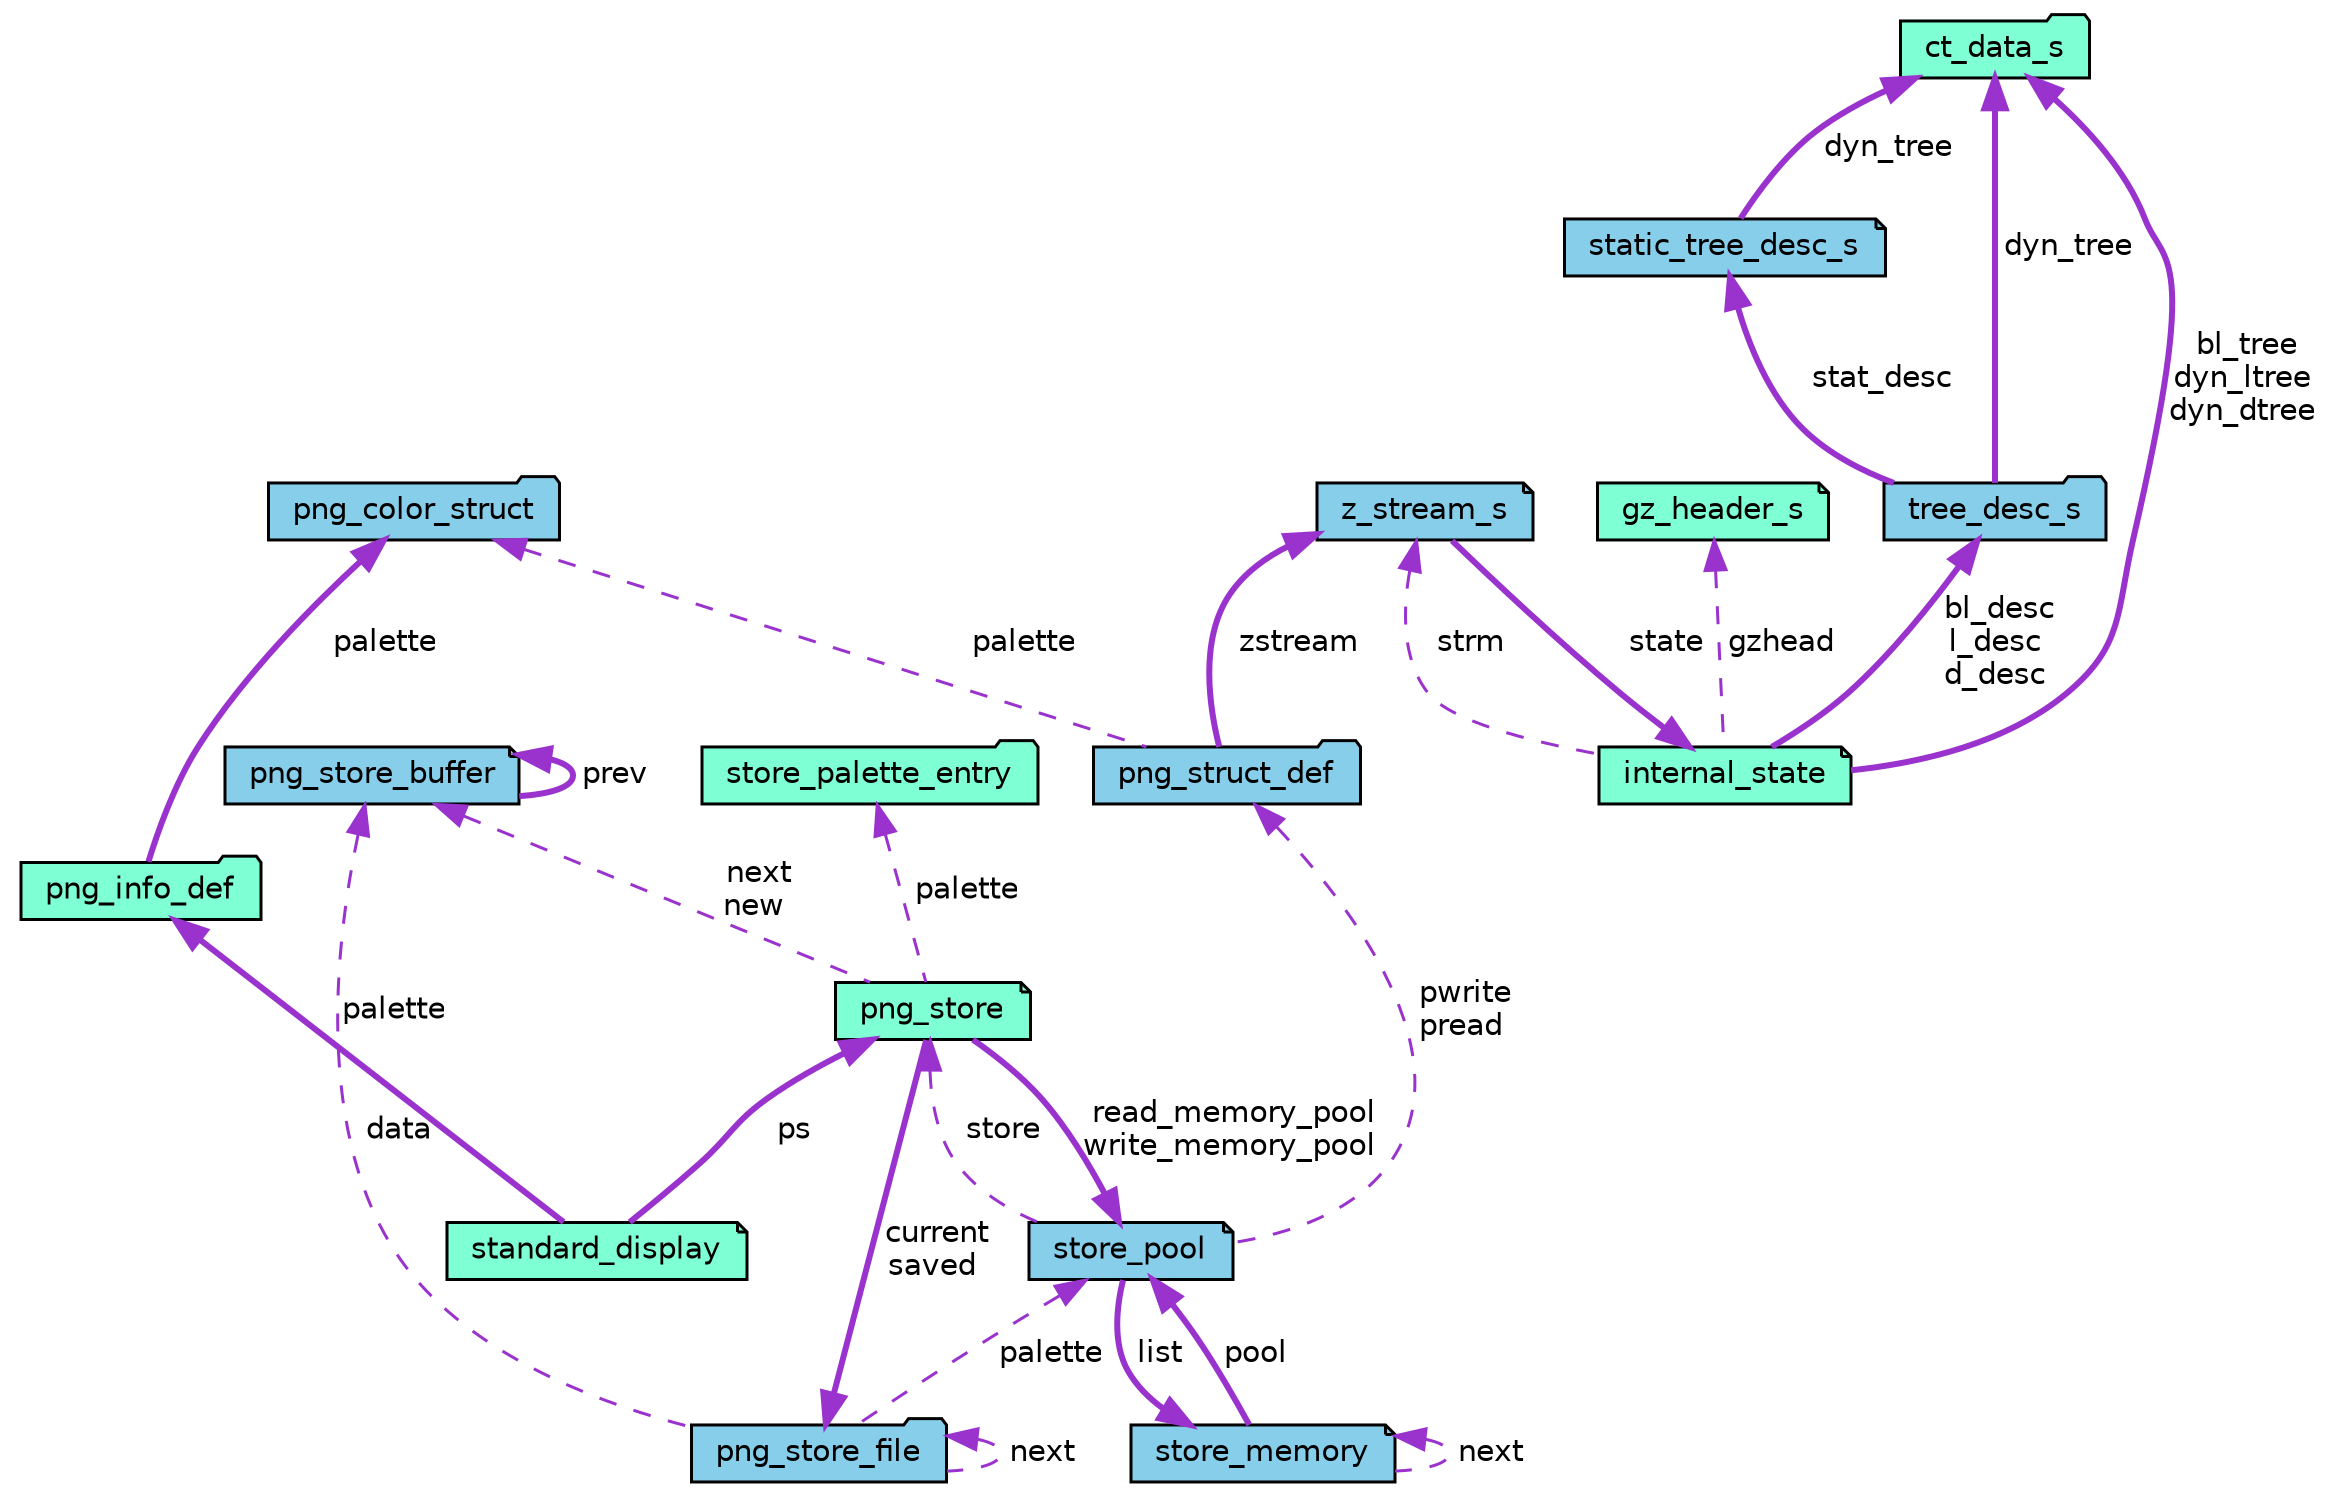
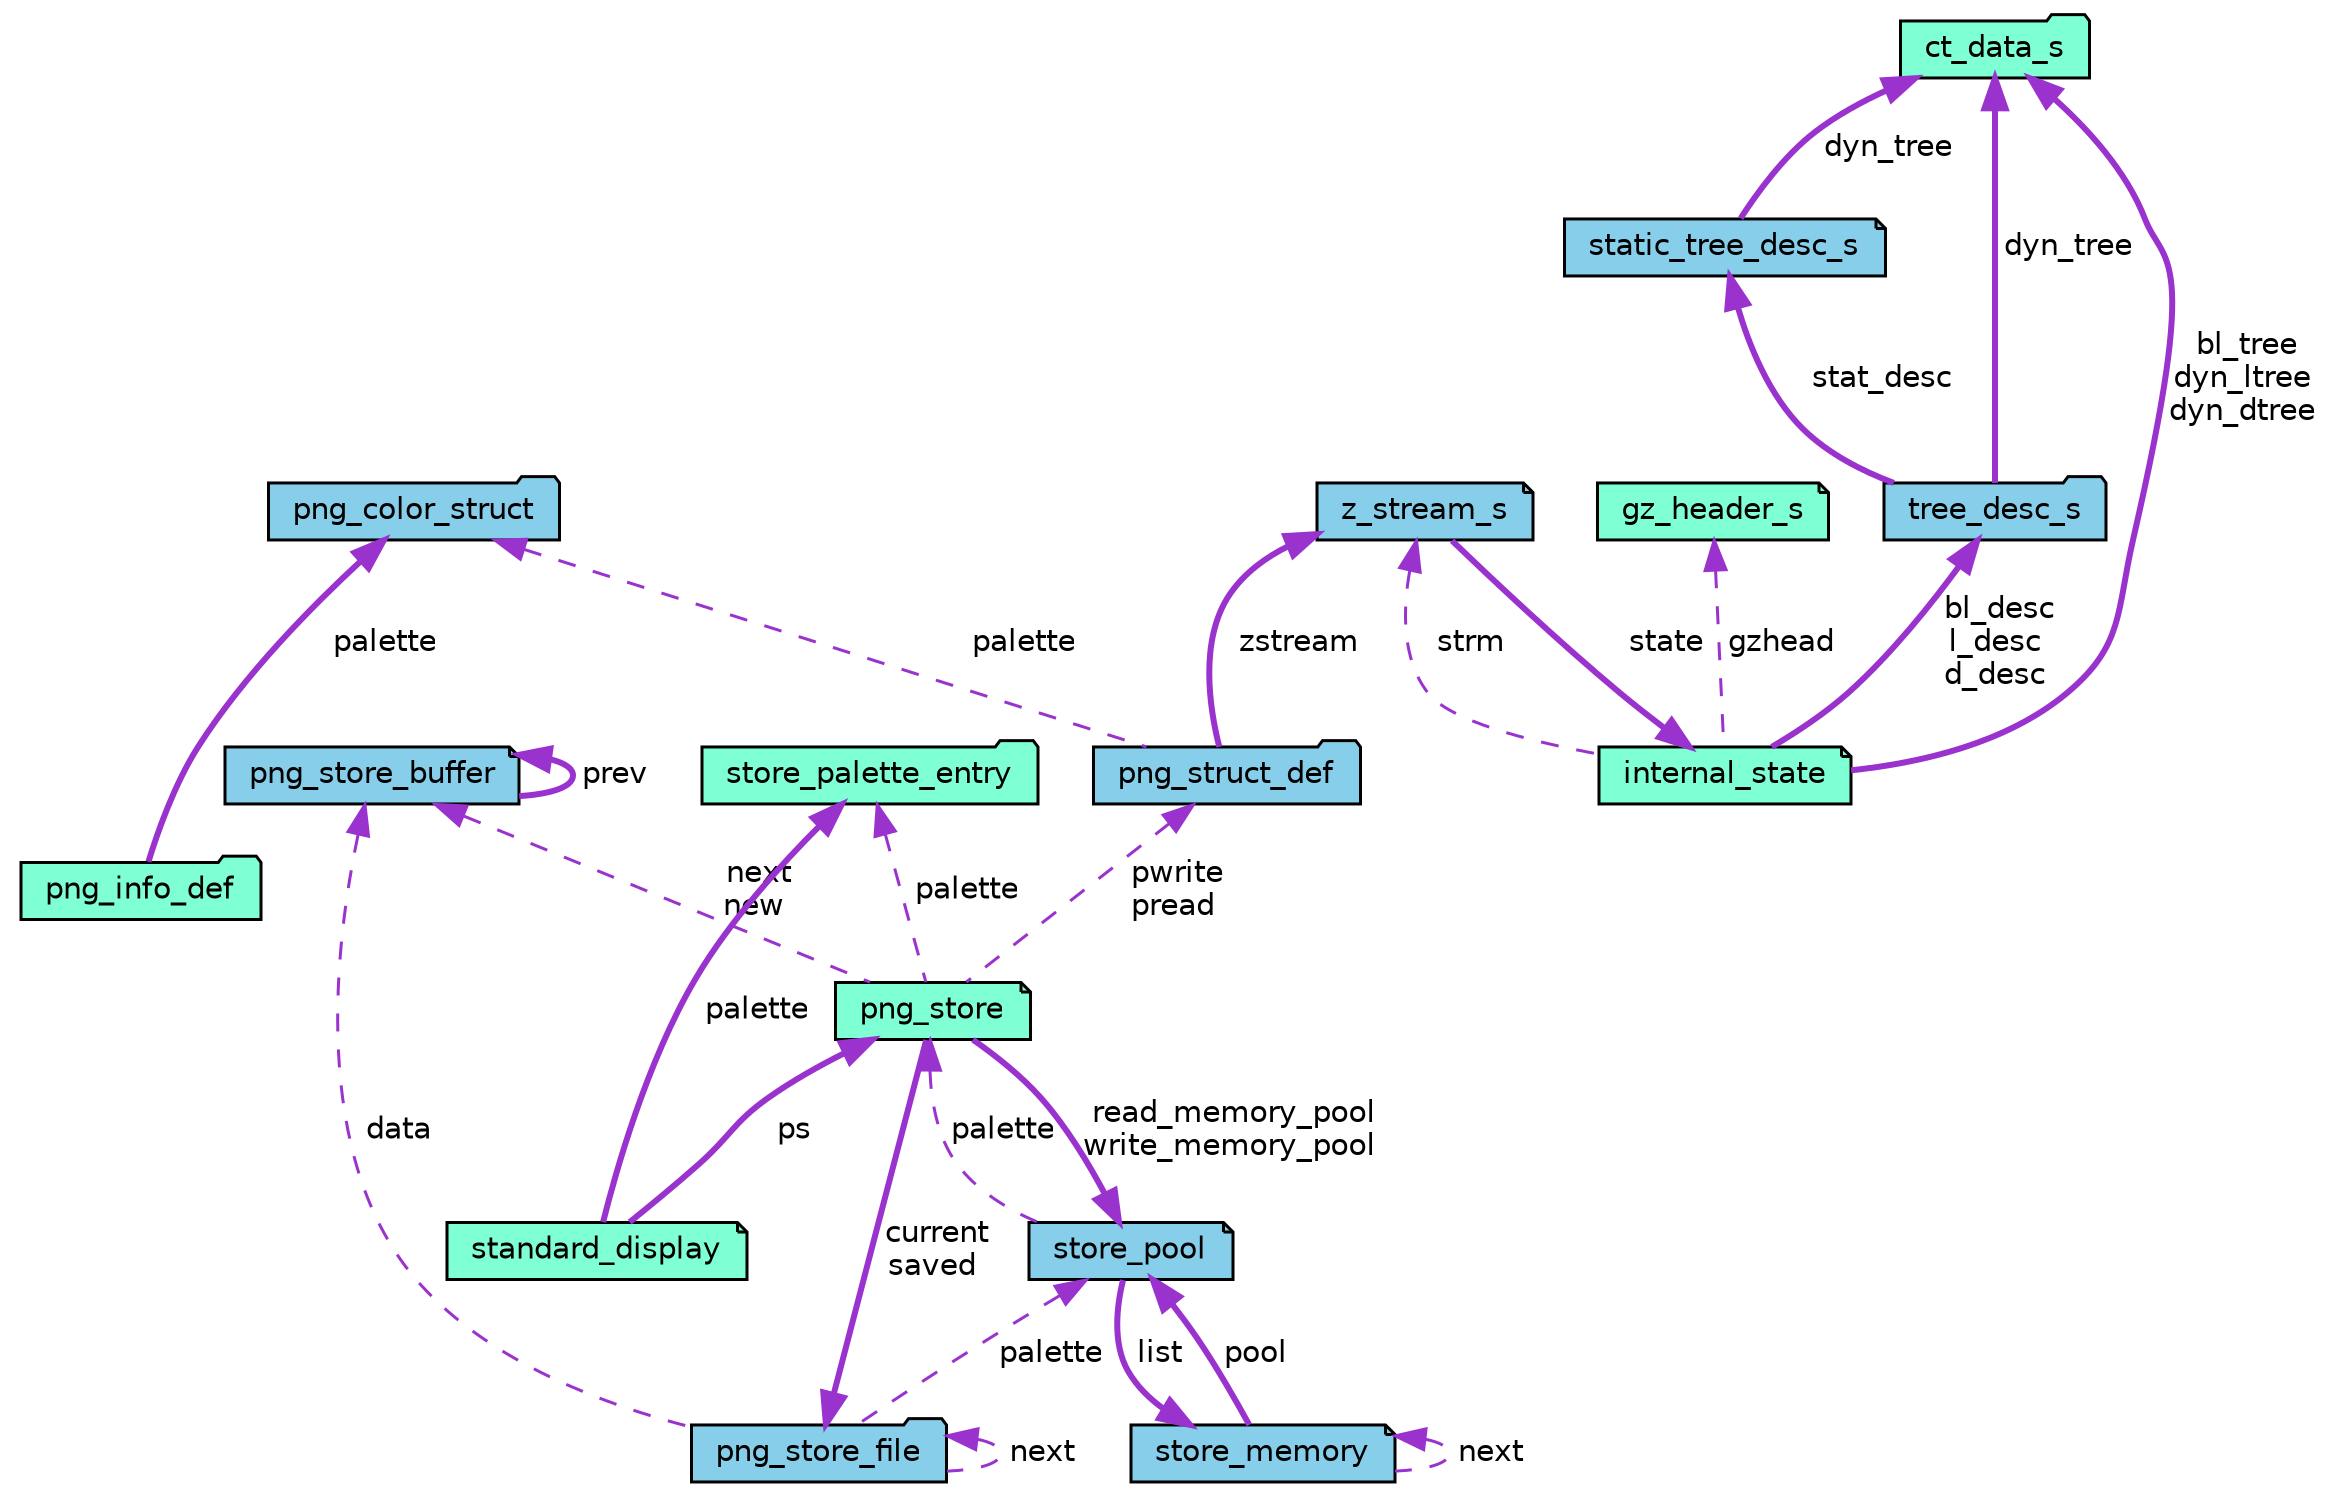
edge "store_pool" -> "png_struct_def": now "png_store" -> "png_struct_def"
edge "standard_display" -> "png_info_def": now "standard_display" -> "store_palette_entry"
edge "store_pool" -> "png_store": label " store" -> " palette"
